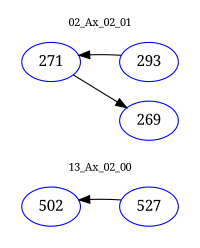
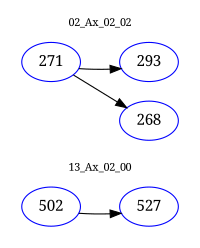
cluster "02_Ax_02_01": label "02_Ax_02_01" -> "02_Ax_02_02"
edge "293" -> "271": reversed
node "269": label "269" -> "268"
edge "527" -> "502": reversed
